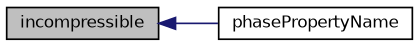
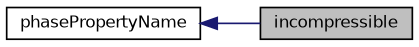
edge "phasePropertyName" -> "incompressible": reversed
